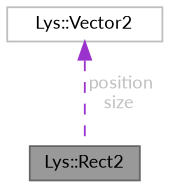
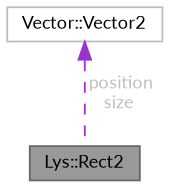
node "Lys::Vector2": label "Lys::Vector2" -> "Vector::Vector2"
